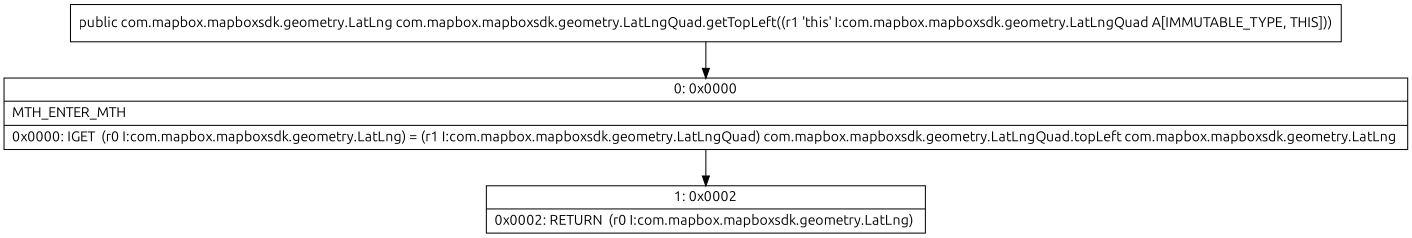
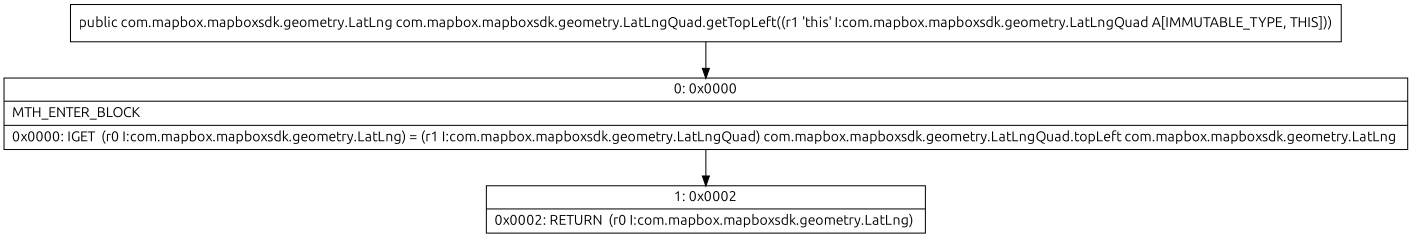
node "0: 0x0000": text "MTH_ENTER_MTH" -> "MTH_ENTER_BLOCK"
